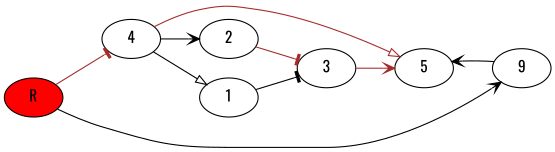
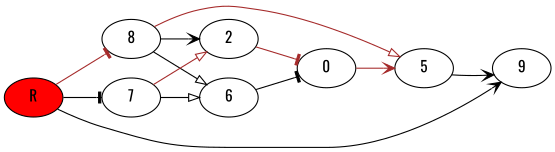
node "4": label "4" -> "8"
edge "9" -> "5": reversed
node "3": label "3" -> "0"
node "7": added
node "1": label "1" -> "6"
